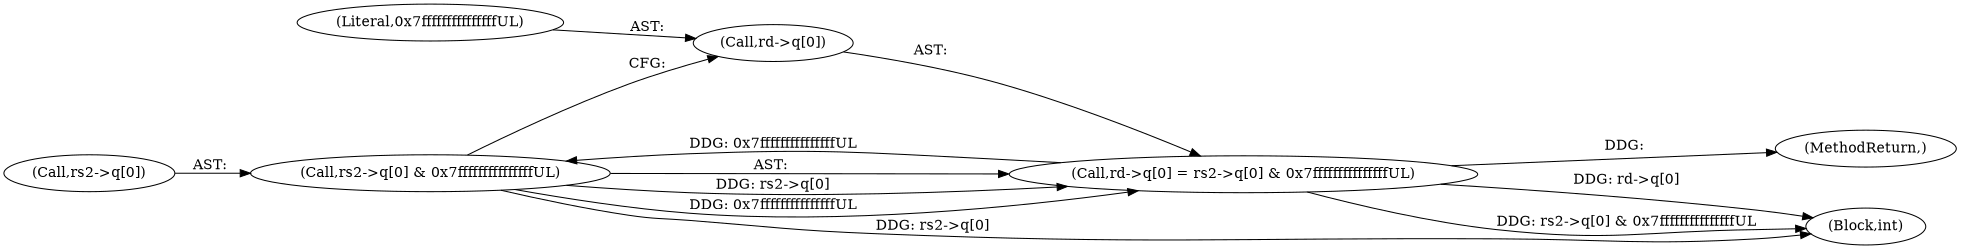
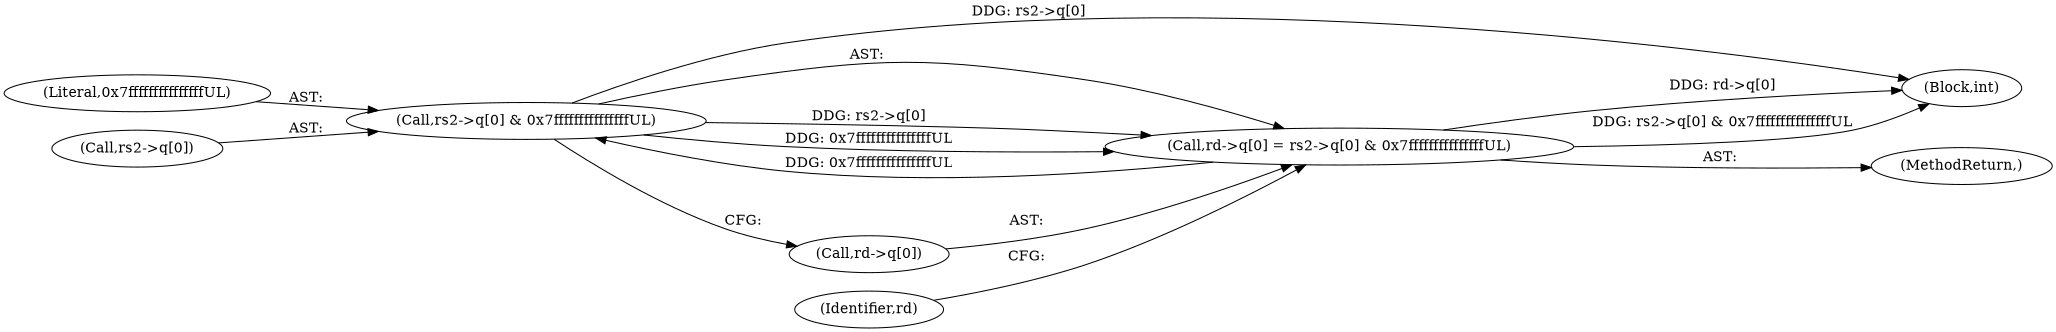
edge "(Literal,0x7fffffffffffffffUL)" -> "(Call,rd->q[0])": now "(Literal,0x7fffffffffffffffUL)" -> "(Call,rs2->q[0] & 0x7fffffffffffffffUL)"
edge "(Call,rd->q[0] = rs2->q[0] & 0x7fffffffffffffffUL)" -> "(MethodReturn,)": label "DDG: " -> "AST: "
node "(Identifier,rd)": added
